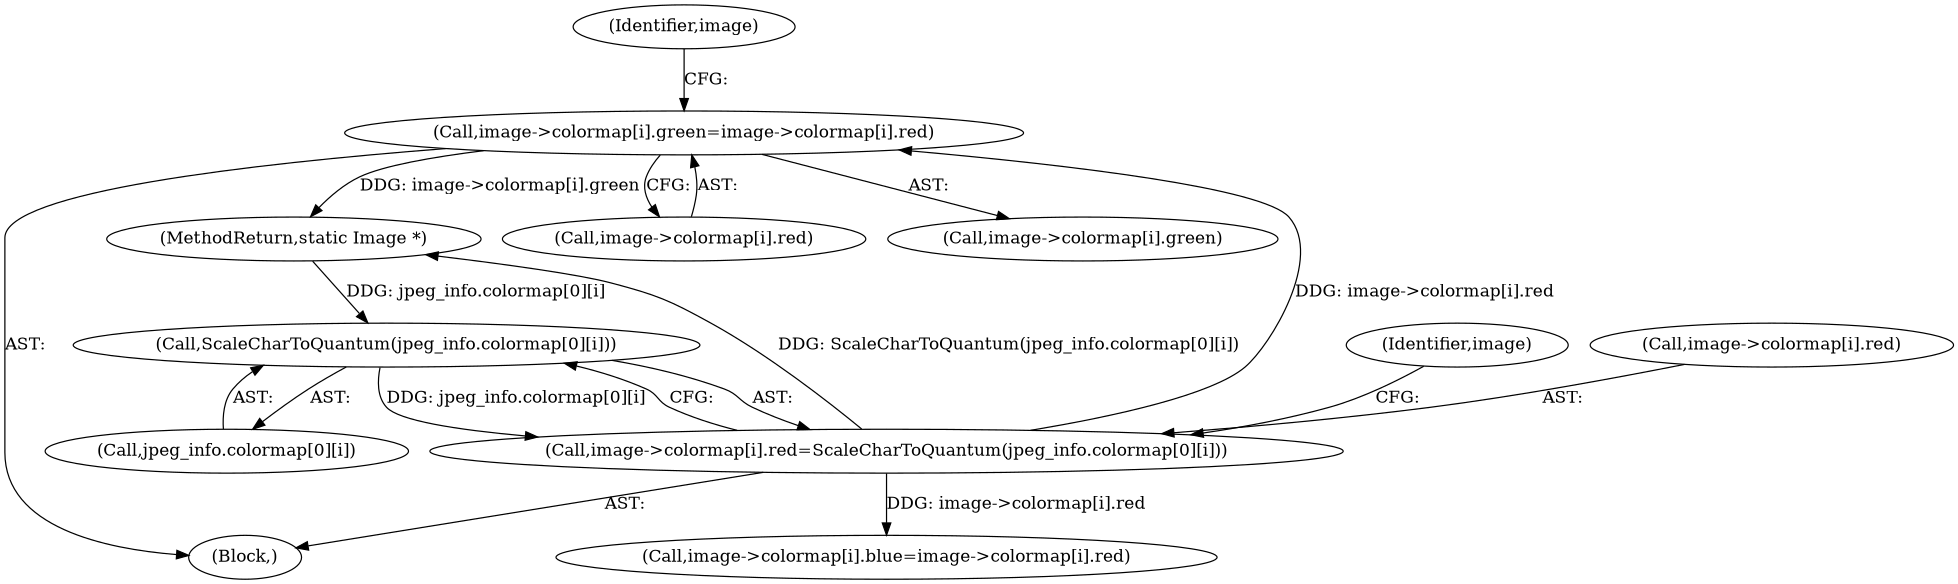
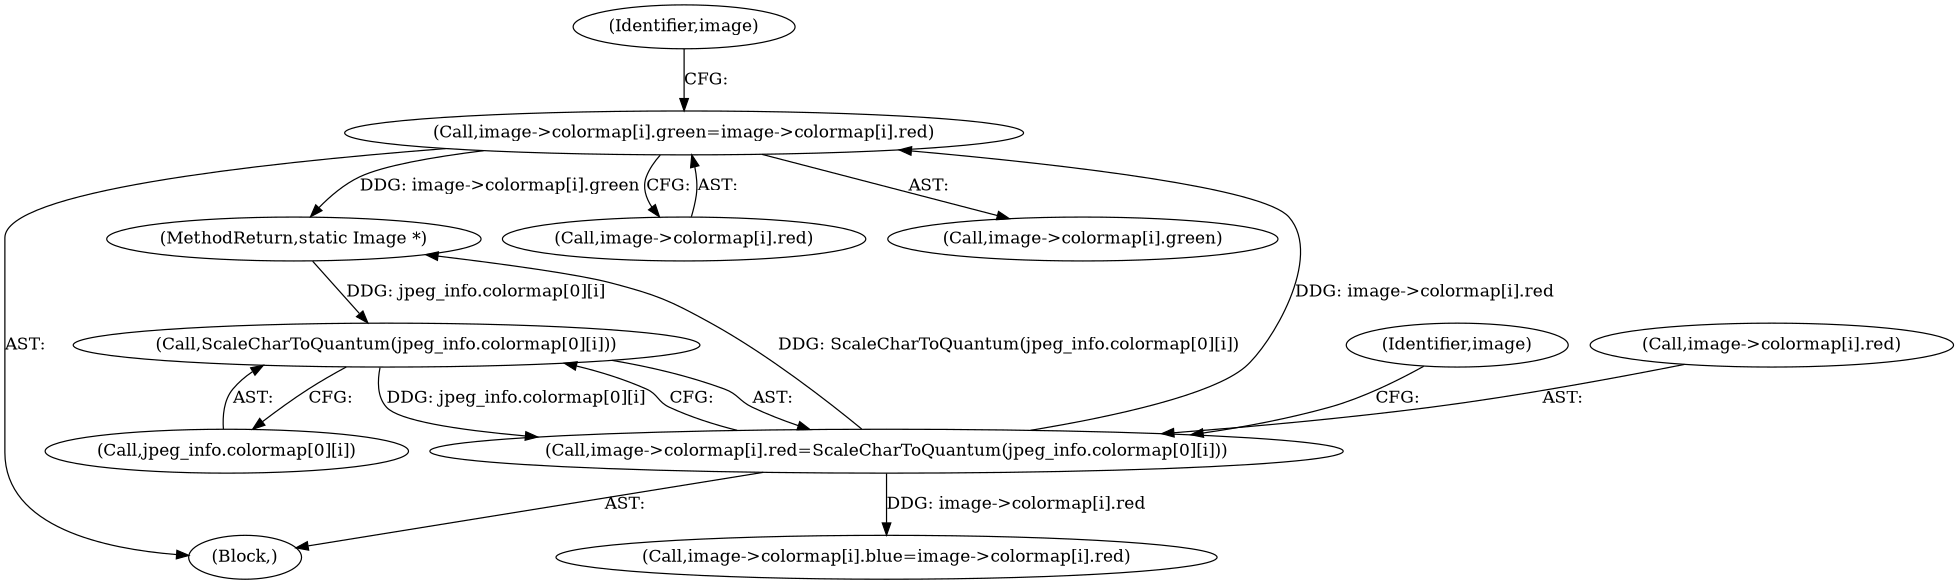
edge "(Call,ScaleCharToQuantum(jpeg_info.colormap[0][i]))" -> "(Call,jpeg_info.colormap[0][i])": label "AST: " -> "CFG: "
